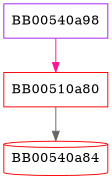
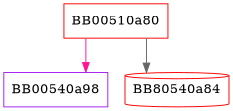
edge "BB00540a98" -> "BB00510a80": reversed
node "BB00540a84": label "BB00540a84" -> "BB80540a84"
